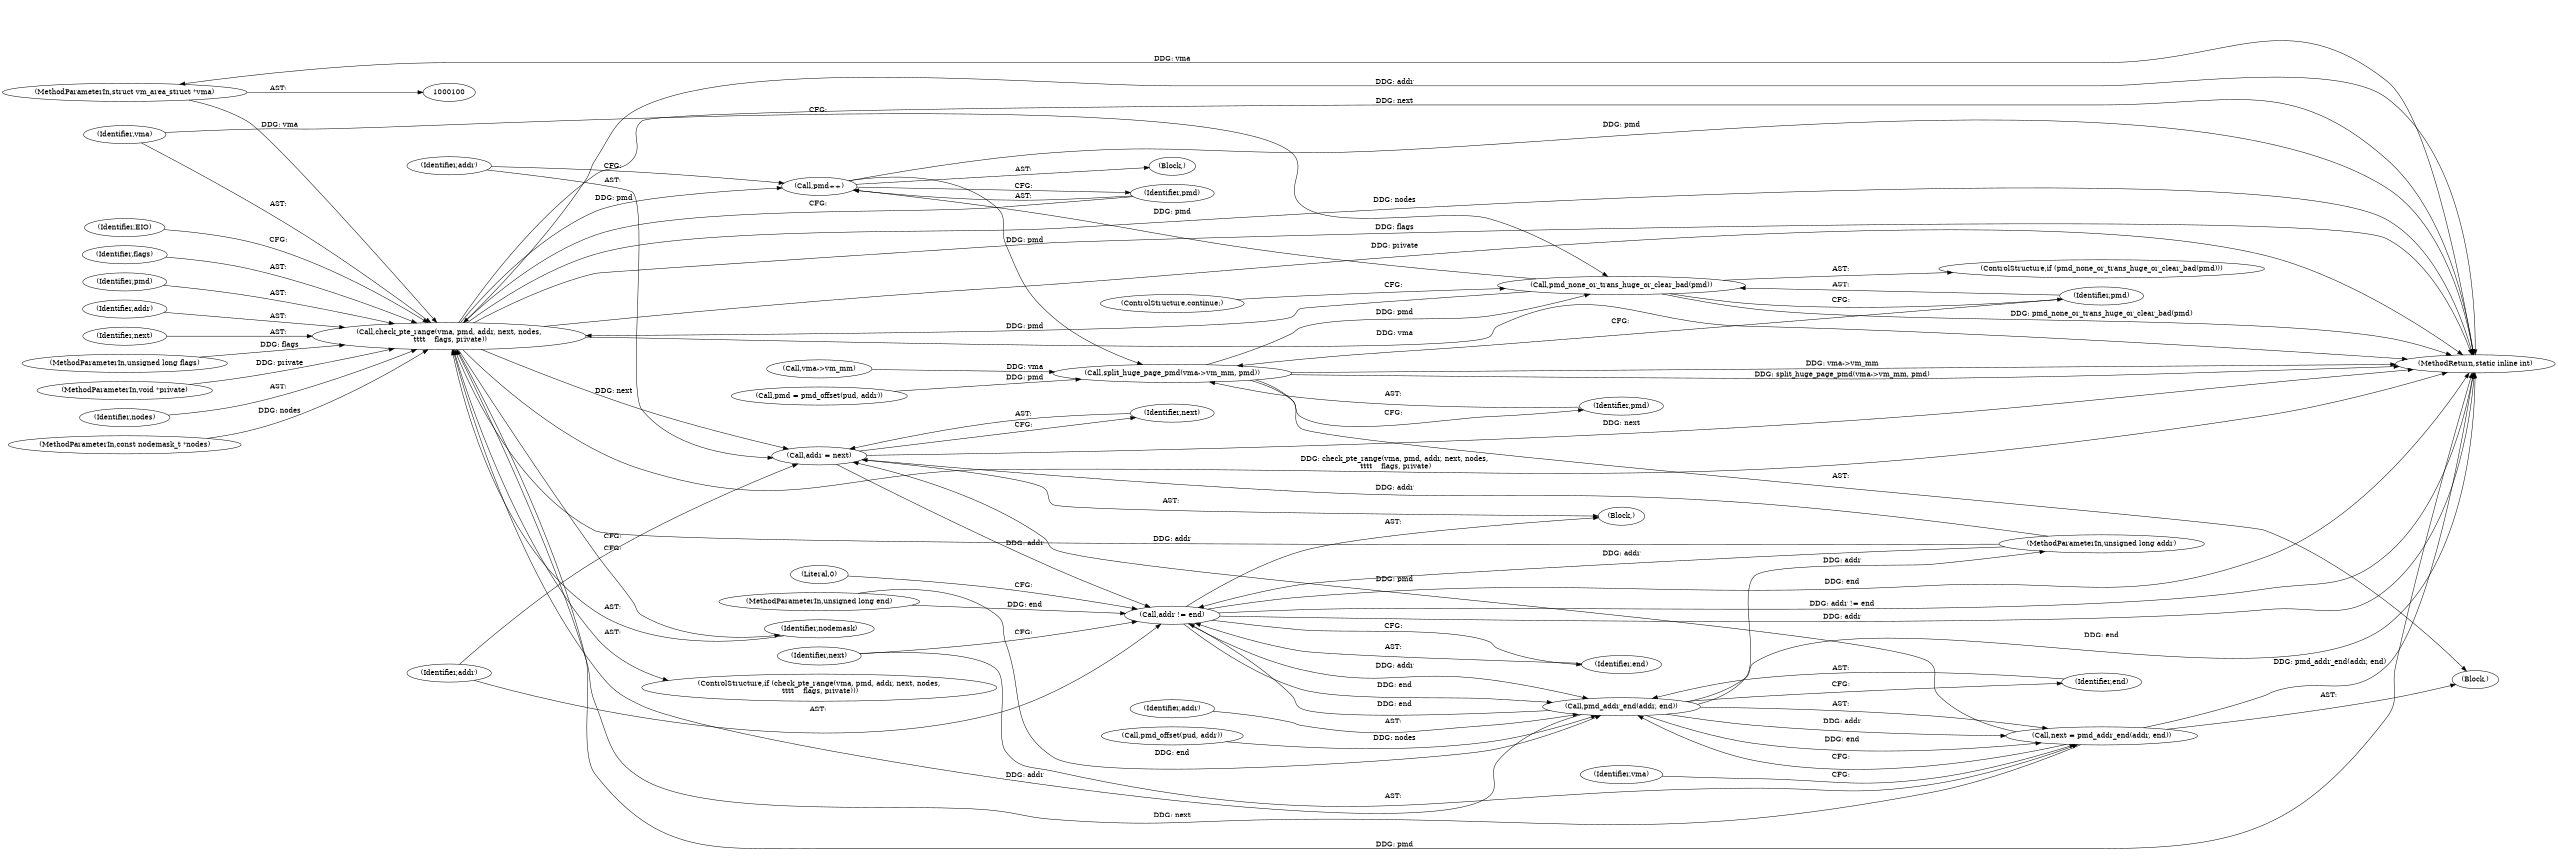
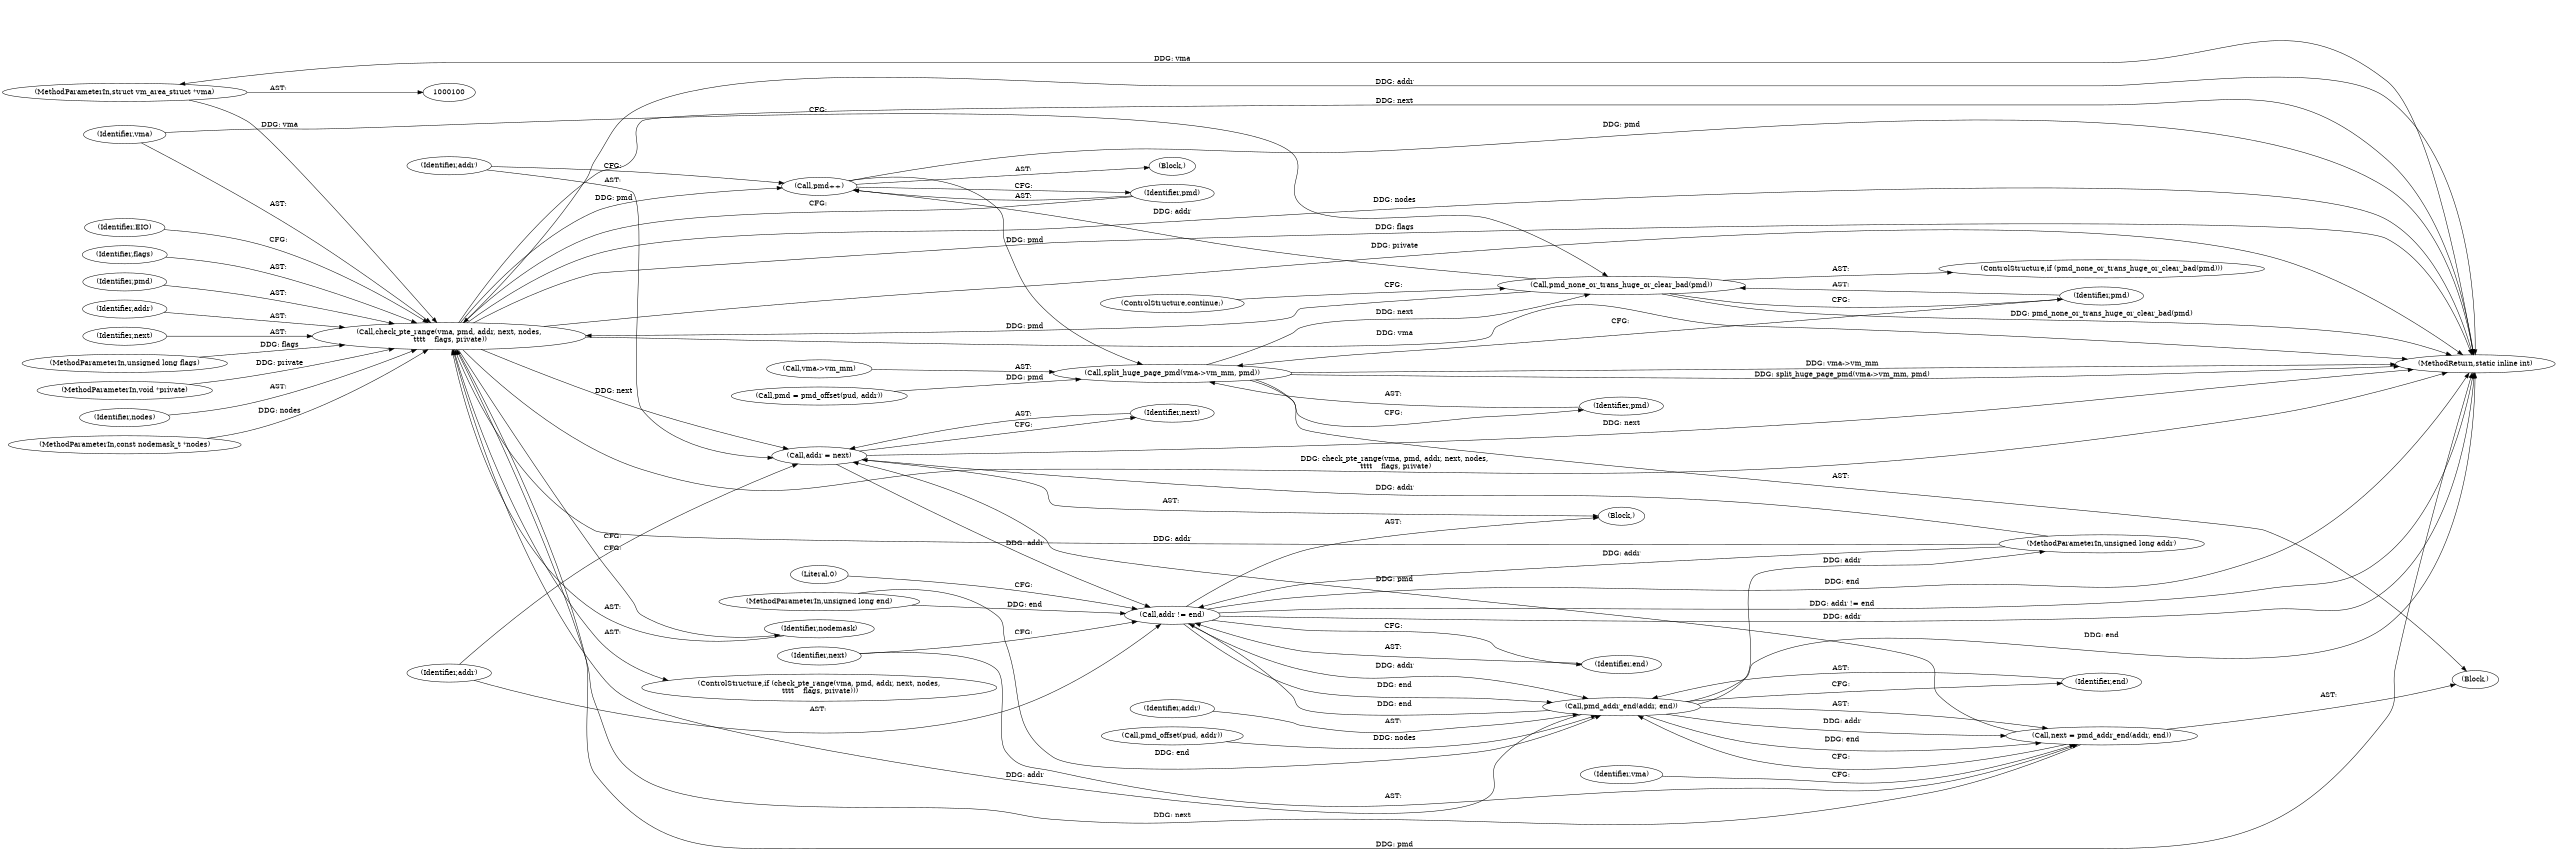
edge "(Call,pmd_none_or_trans_huge_or_clear_bad(pmd))" -> "(Call,pmd++)": label "DDG: pmd" -> "DDG: addr"
edge "(Call,split_huge_page_pmd(vma->vm_mm, pmd))" -> "(Call,pmd_none_or_trans_huge_or_clear_bad(pmd))": label "DDG: pmd" -> "DDG: next"
edge "(Call,vma->vm_mm)" -> "(Call,split_huge_page_pmd(vma->vm_mm, pmd))": label "DDG: vma" -> "AST: "
edge "(Call,next = pmd_addr_end(addr, end))" -> "(MethodReturn,static inline int)": removed, label "DDG: pmd_addr_end(addr, end)"
